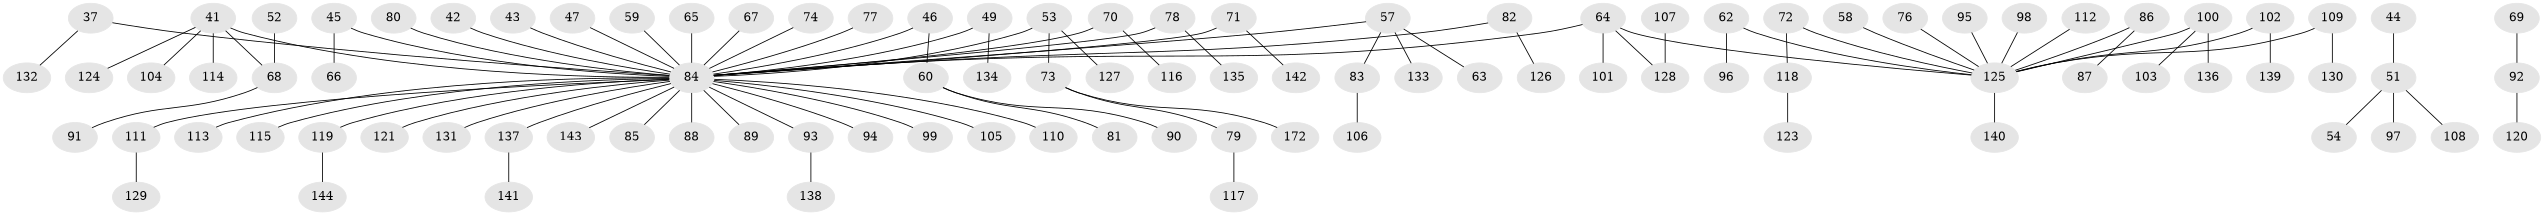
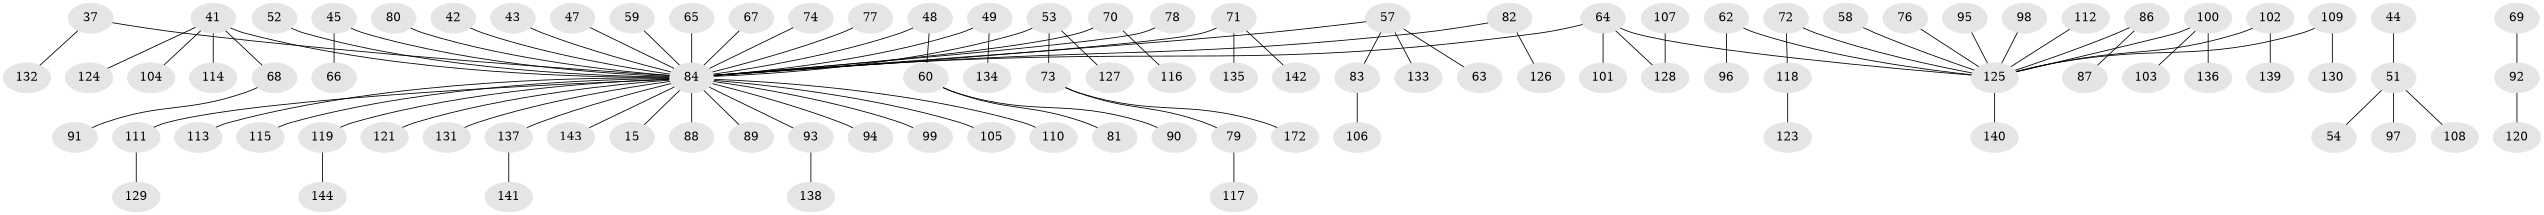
node "46": label "46" -> "48"
edge "78" -- "135": now "71" -- "135"
edge "52" -- "68": now "52" -- "84"
node "85": label "85" -> "15"
